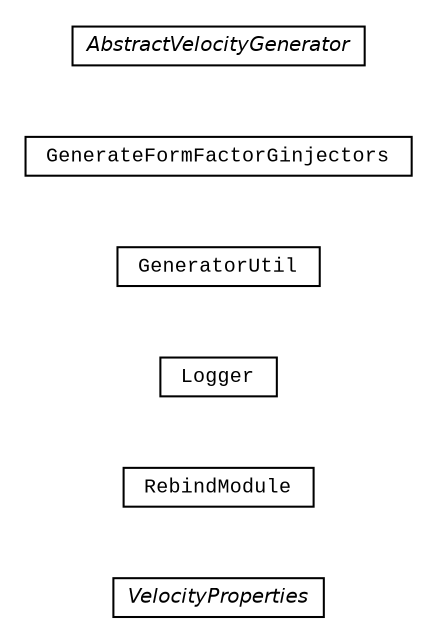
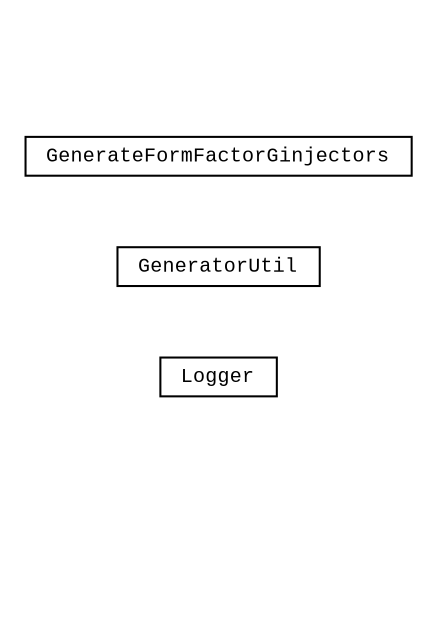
node "AbstractVelocityGenerator": removed
node "RebindModule": removed
node "VelocityProperties": removed
